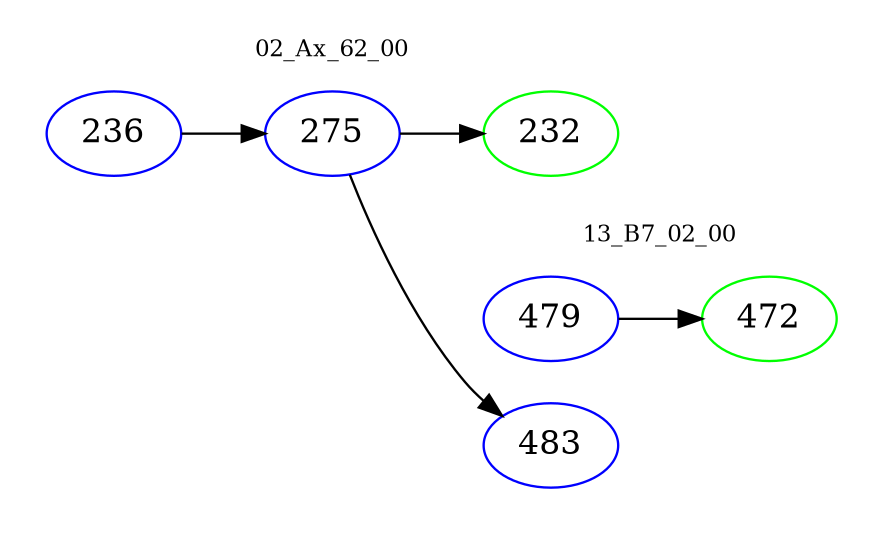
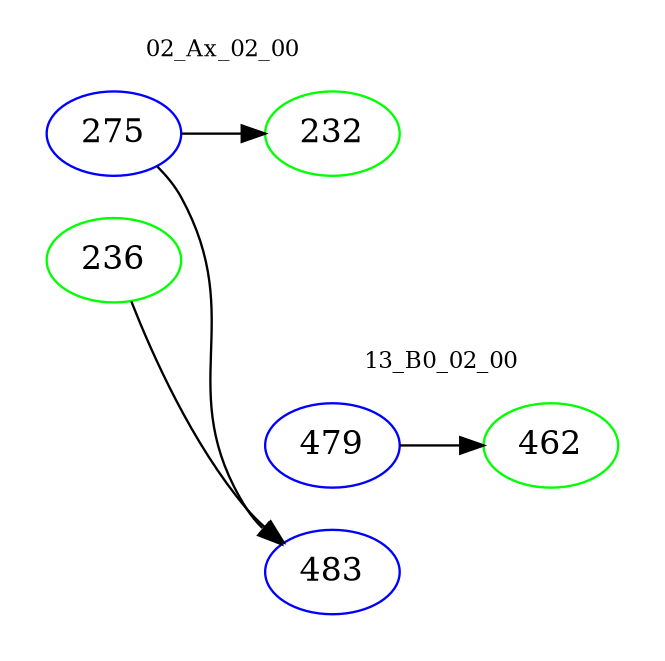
cluster "02_Ax_62_00": label "02_Ax_62_00" -> "02_Ax_02_00"
node "236": color blue -> green
edge "236" -> "275": now "236" -> "483"
cluster "13_B7_02_00": label "13_B7_02_00" -> "13_B0_02_00"
node "472": label "472" -> "462"
